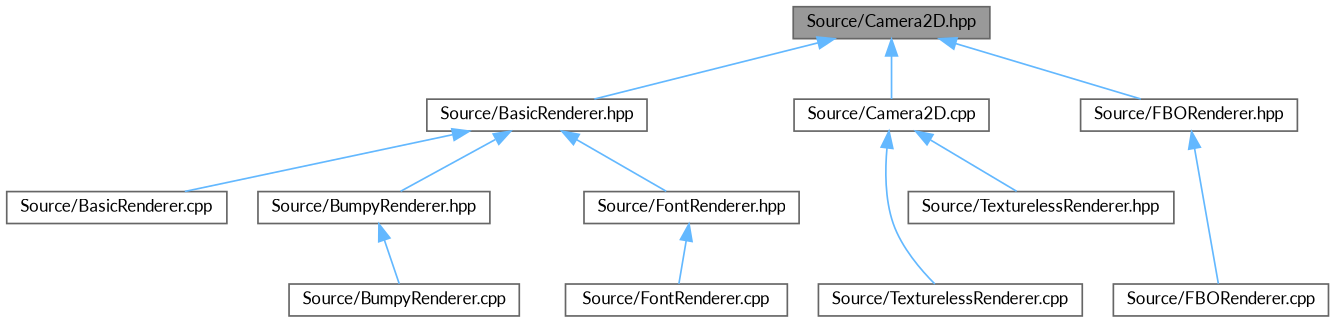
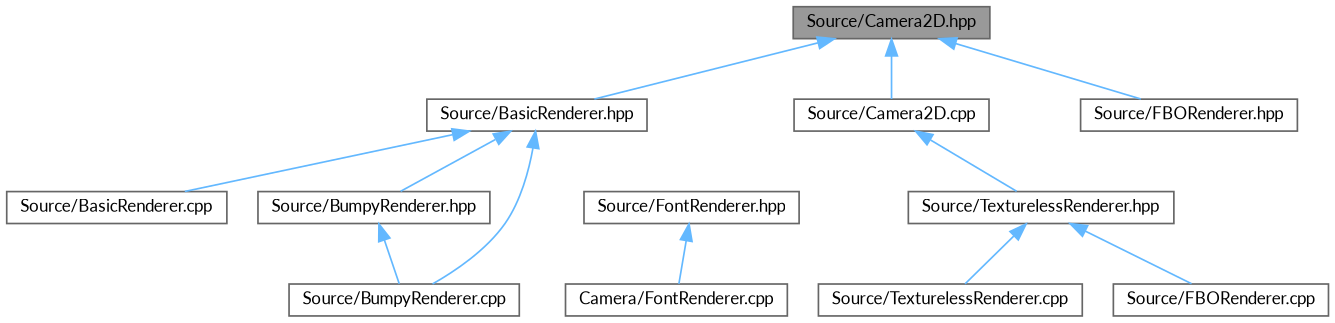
edge "Source/FontRenderer.hpp" -> "Source/BasicRenderer.hpp": now "Source/BumpyRenderer.cpp" -> "Source/BasicRenderer.hpp"
edge "Source/FBORenderer.cpp" -> "Source/FBORenderer.hpp": now "Source/FBORenderer.cpp" -> "Source/TexturelessRenderer.hpp"
edge "Source/TexturelessRenderer.cpp" -> "Source/Camera2D.cpp": now "Source/TexturelessRenderer.cpp" -> "Source/TexturelessRenderer.hpp"
node "Source/FontRenderer.cpp": label "Source/FontRenderer.cpp" -> "Camera/FontRenderer.cpp"
